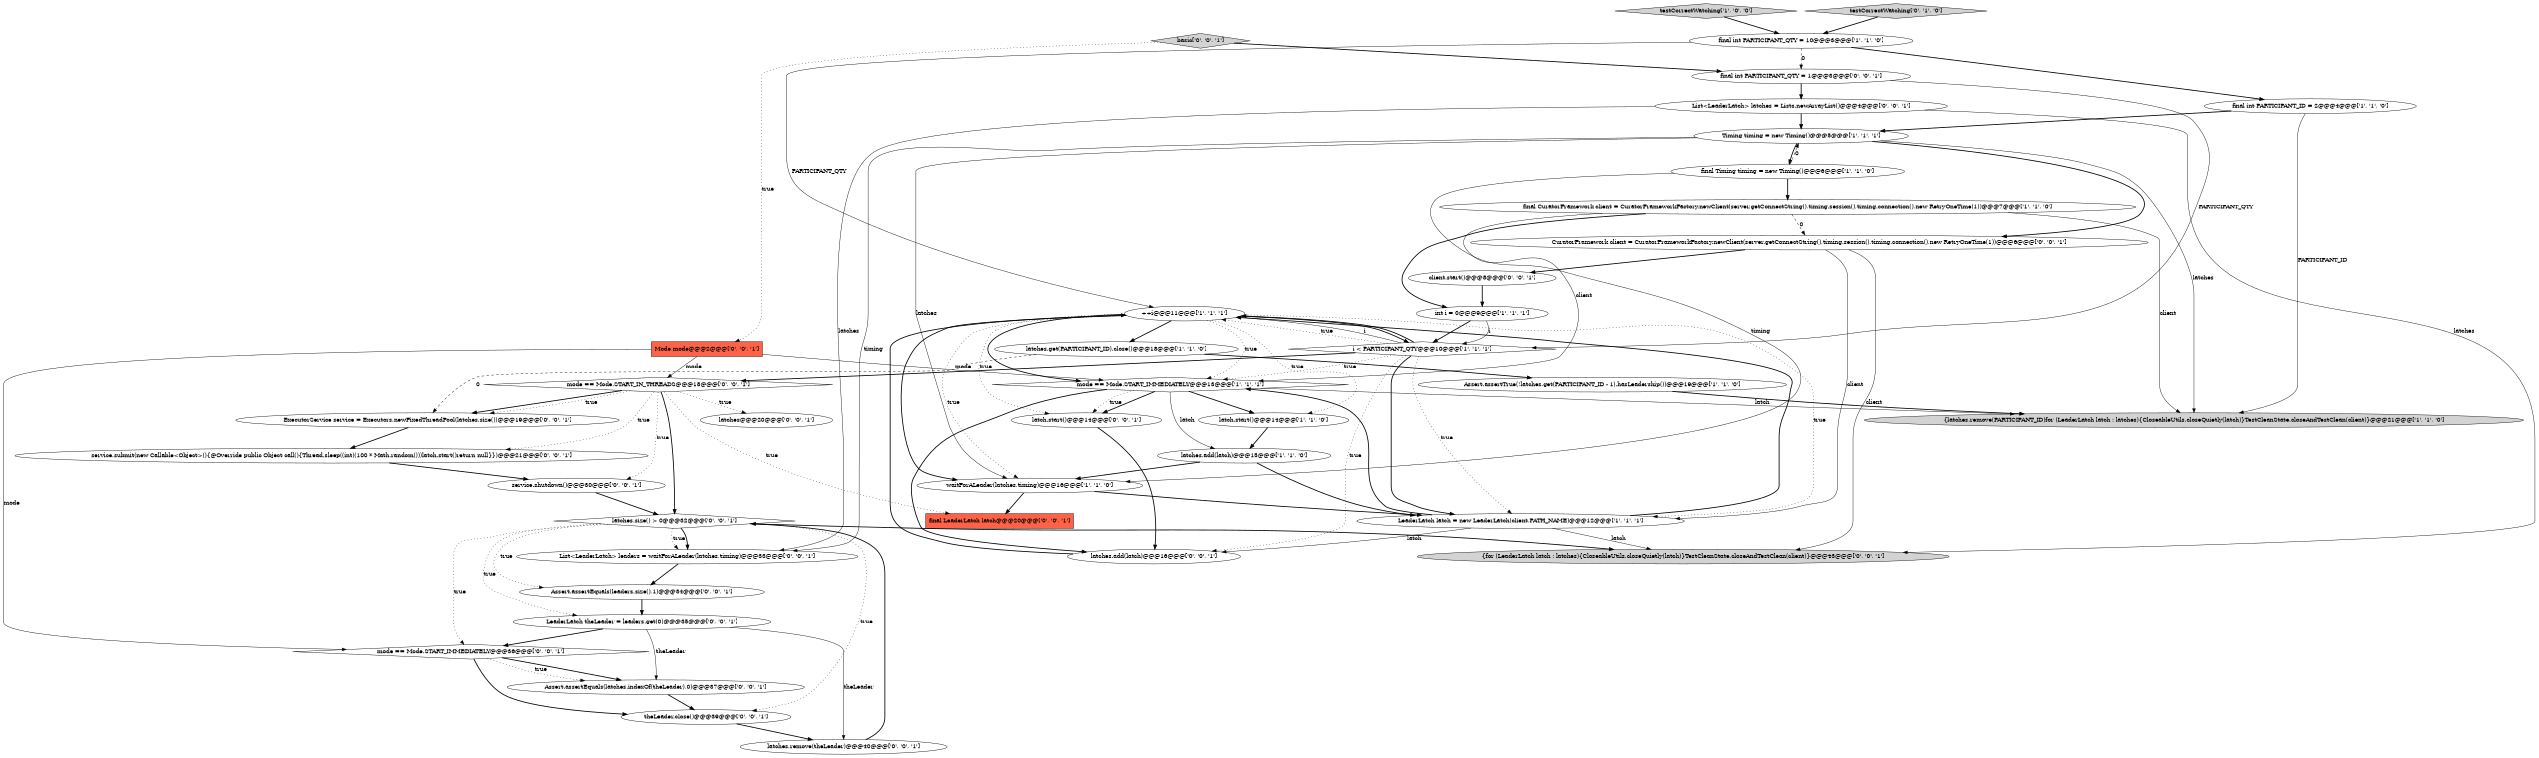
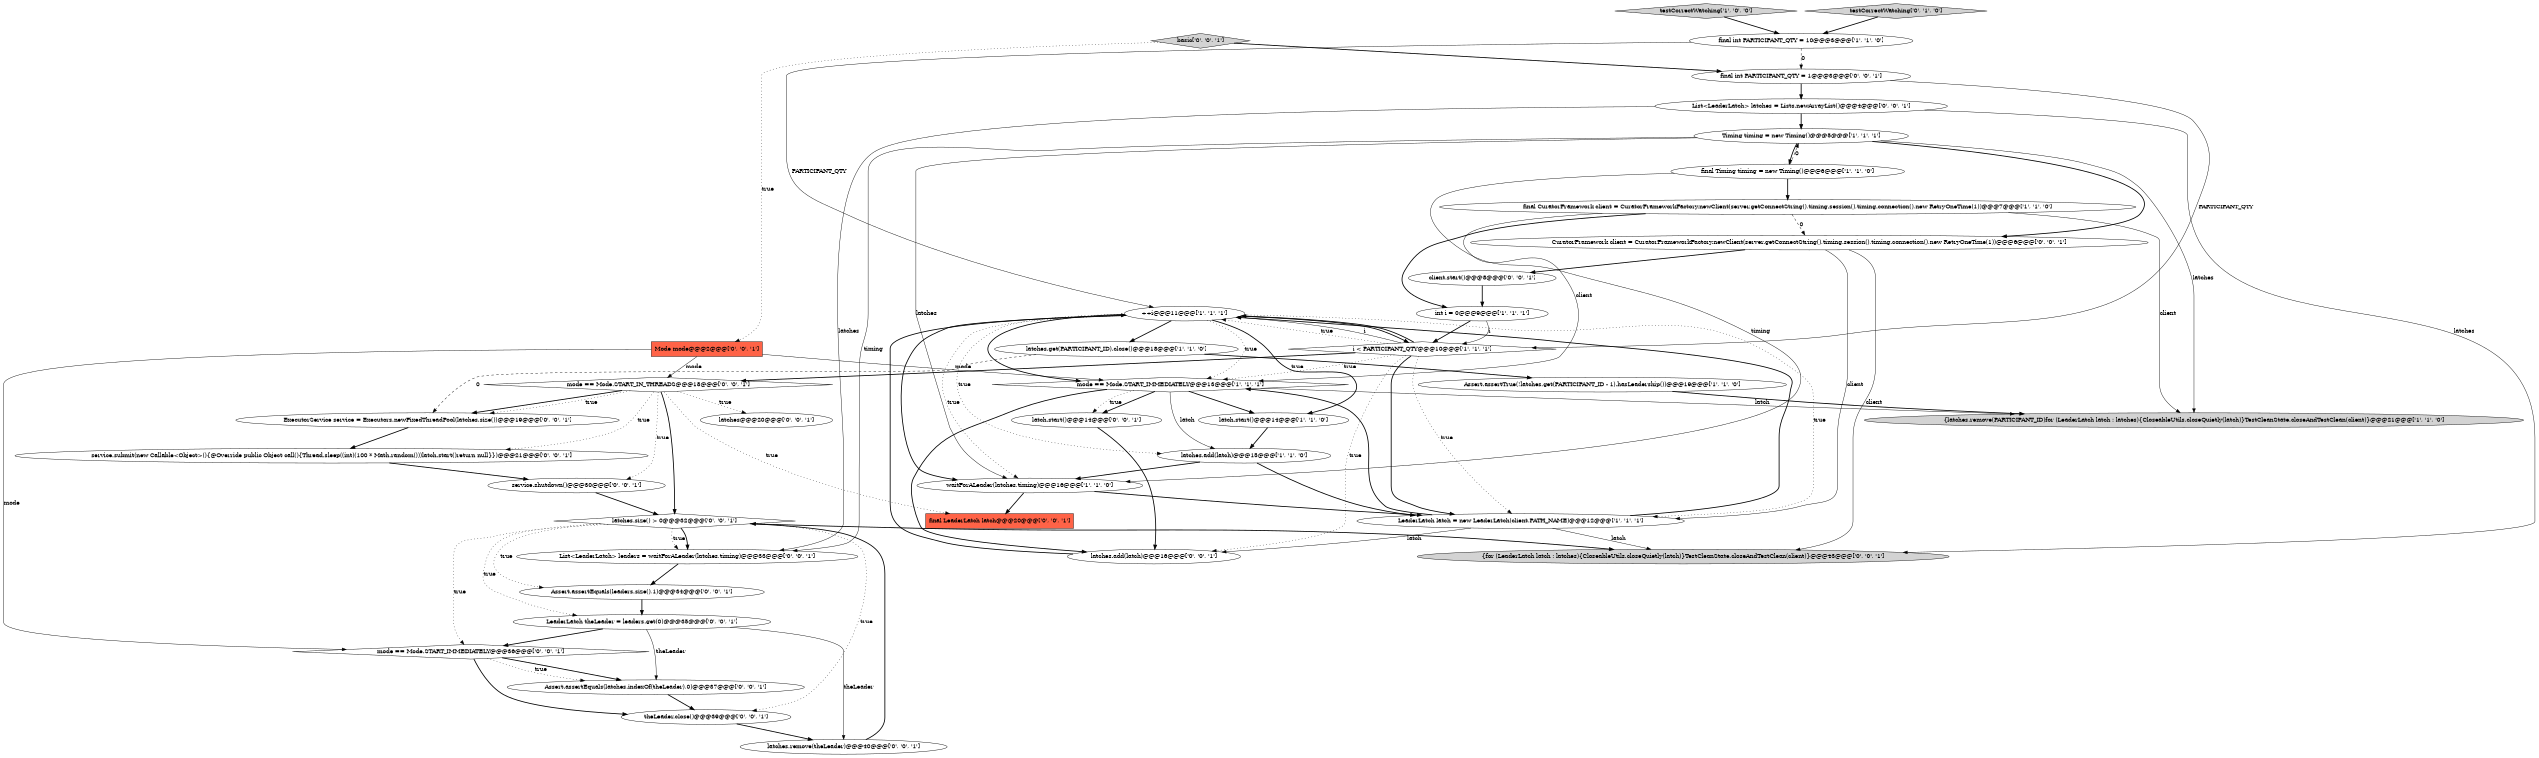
node "final int PARTICIPANT_ID = 2@@@4@@@['1', '1', '0']": removed
edge "++i@@@11@@@['1', '1', '1']" -> "latch.start()@@@14@@@['0', '0', '1']": now "++i@@@11@@@['1', '1', '1']" -> "latches.add(latch)@@@15@@@['1', '1', '0']"
edge "++i@@@11@@@['1', '1', '1']" -> "latch.start()@@@14@@@['1', '1', '0']": style dotted -> bold
